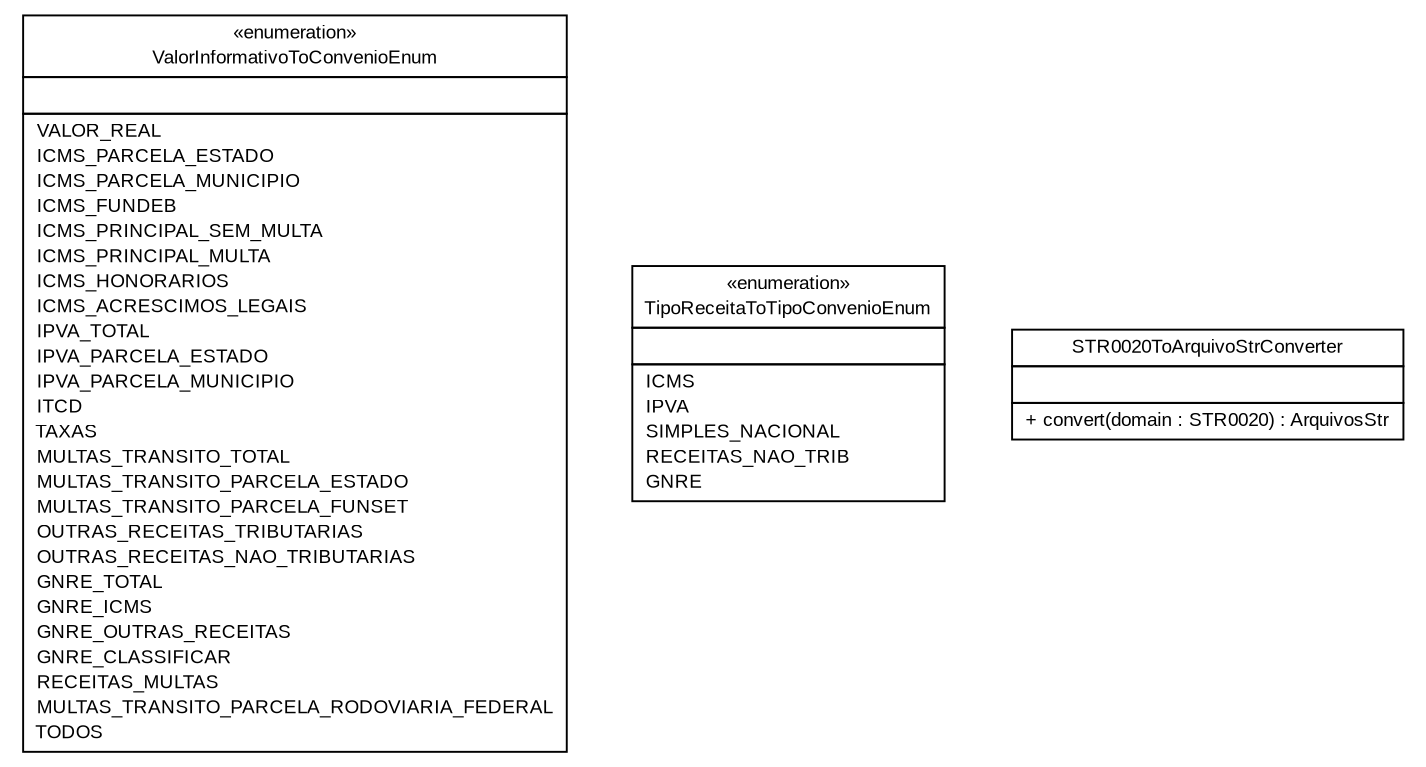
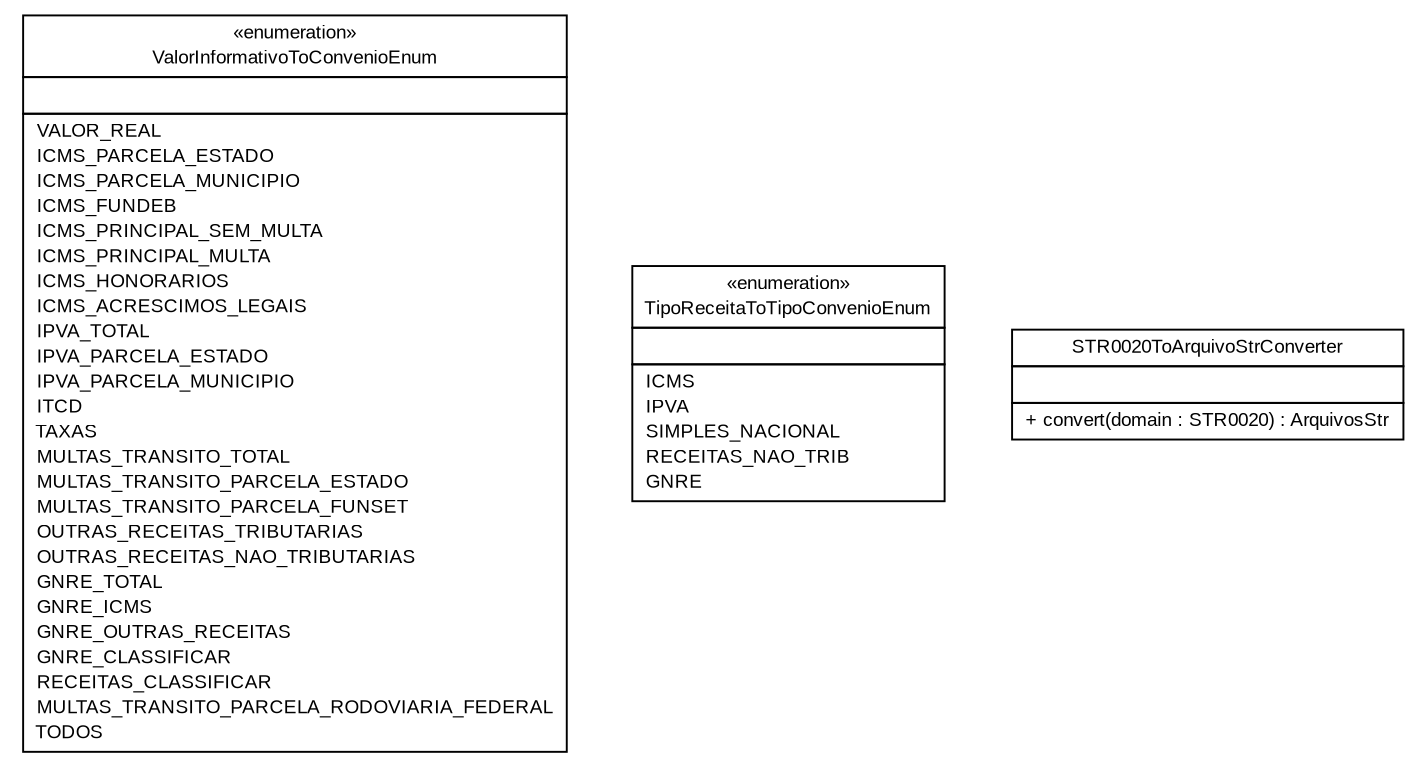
node "ValorInformativoToConvenioEnum": text "RECEITAS_MULTAS" -> "RECEITAS_CLASSIFICAR"
